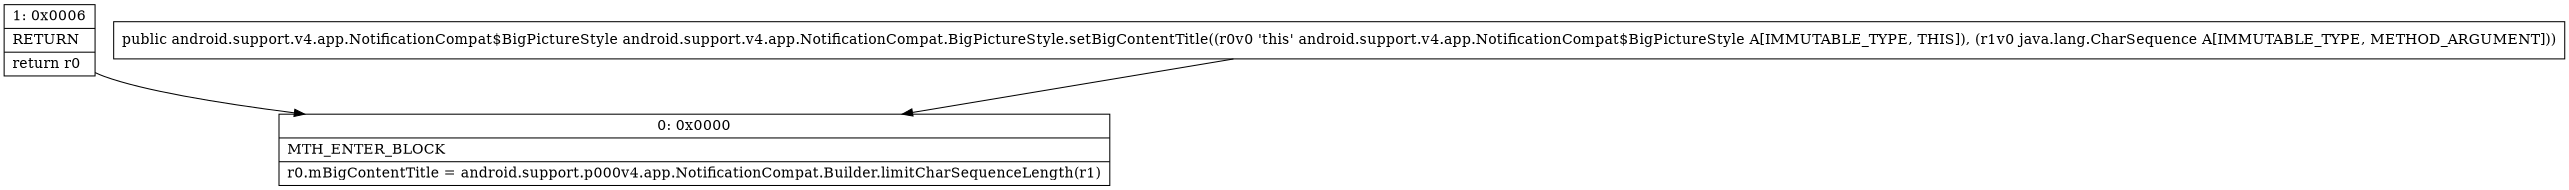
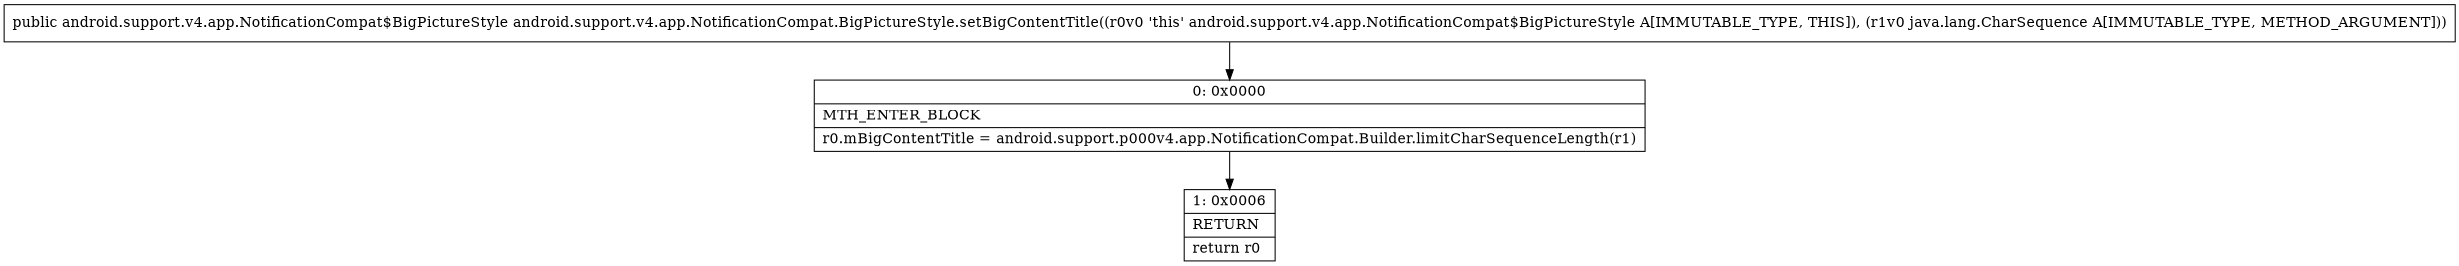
edge "1: 0x0006" -> "0: 0x0000": reversed
